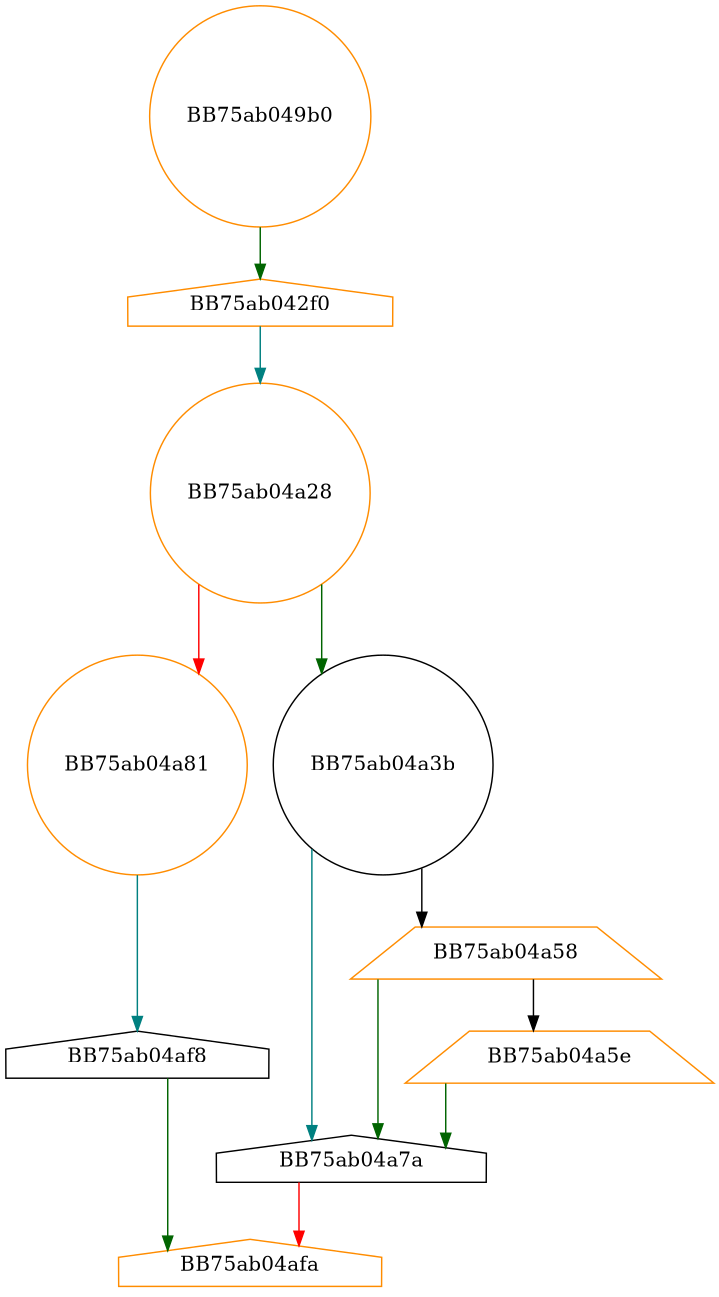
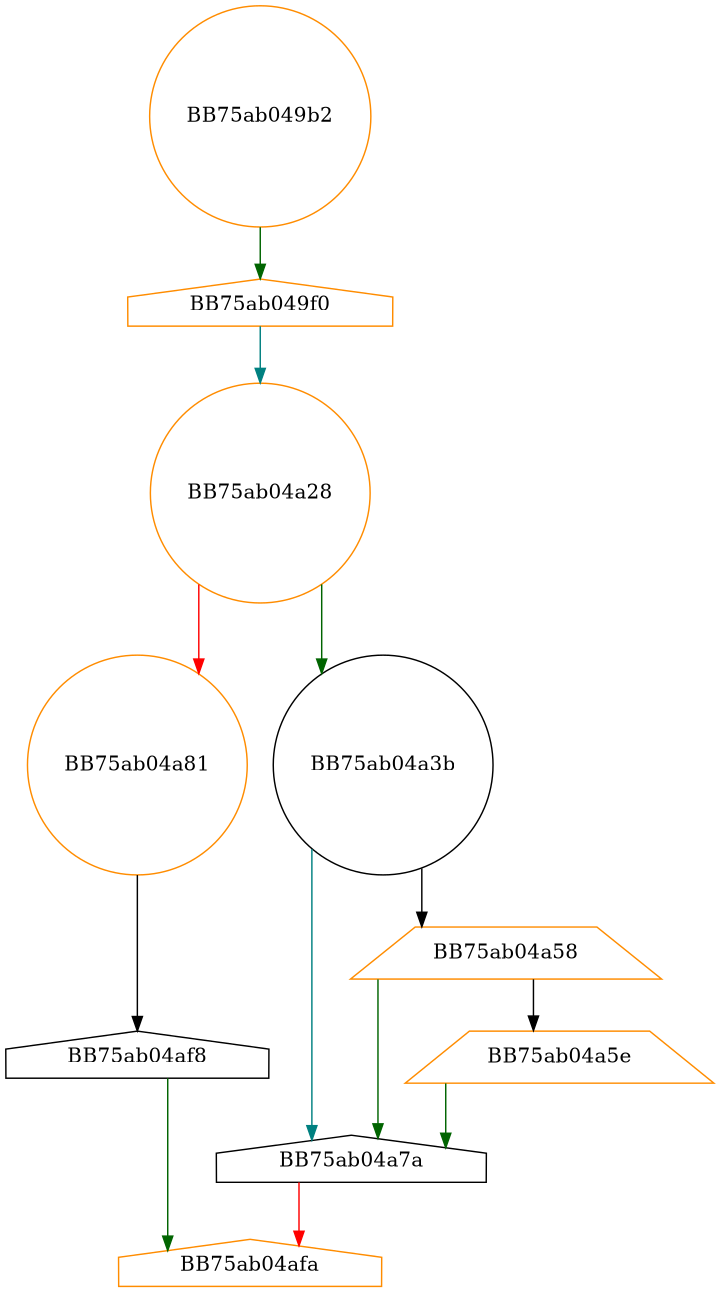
node "BB75ab049b0": label "BB75ab049b0" -> "BB75ab049b2"
node "BB75ab042f0": label "BB75ab042f0" -> "BB75ab049f0"
edge "BB75ab04a81" -> "BB75ab04af8": color teal -> black
